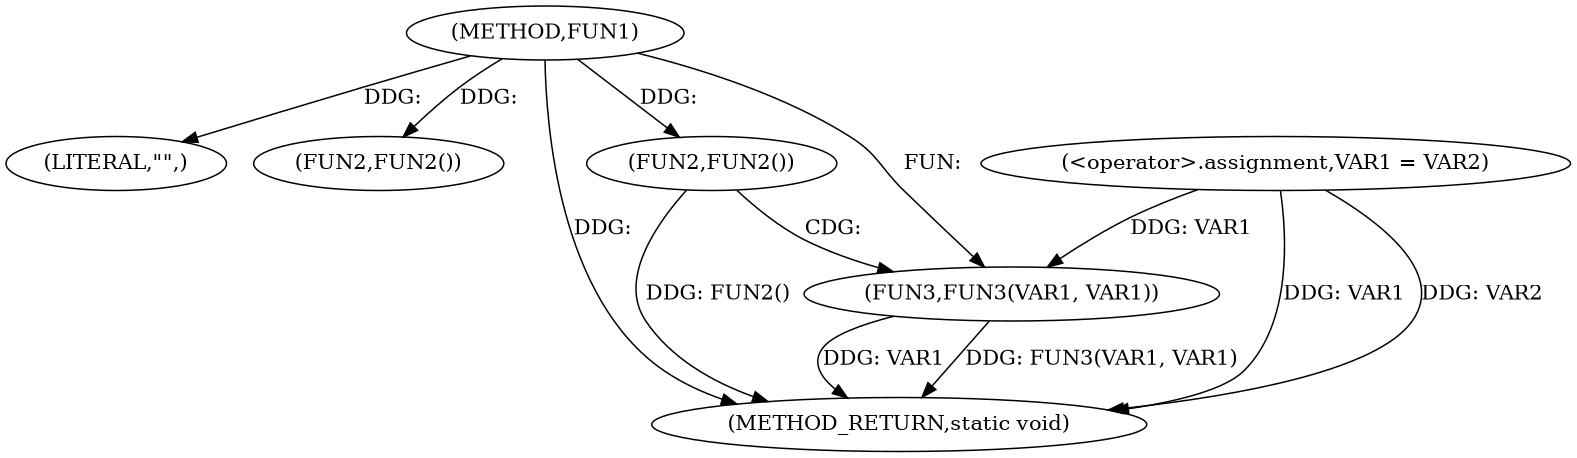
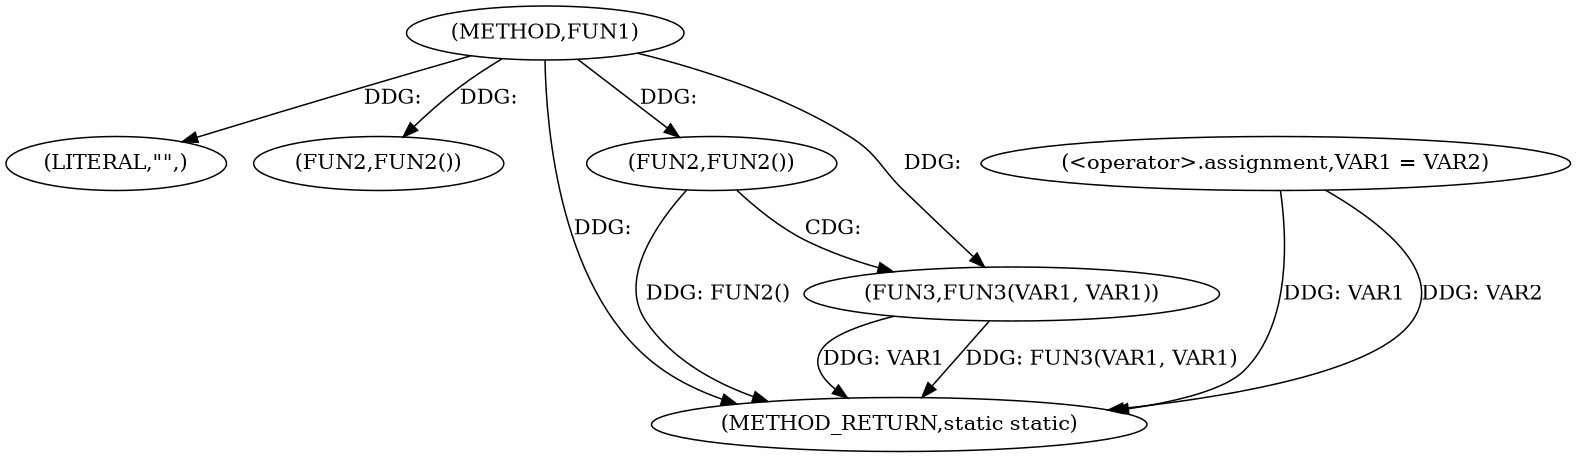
edge "(METHOD,FUN1)" -> "(FUN3,FUN3(VAR1, VAR1))": label "FUN: " -> "DDG: "
edge "(<operator>.assignment,VAR1 = VAR2)" -> "(FUN3,FUN3(VAR1, VAR1))": removed, label "DDG: VAR1"
node "(METHOD_RETURN,static void)": label "(METHOD_RETURN,static void)" -> "(METHOD_RETURN,static static)"
